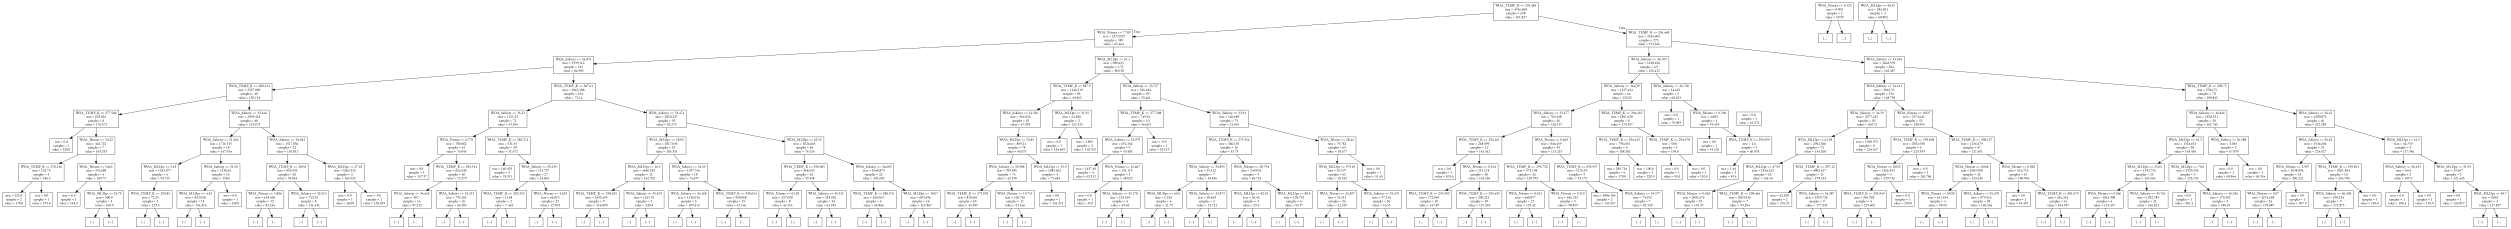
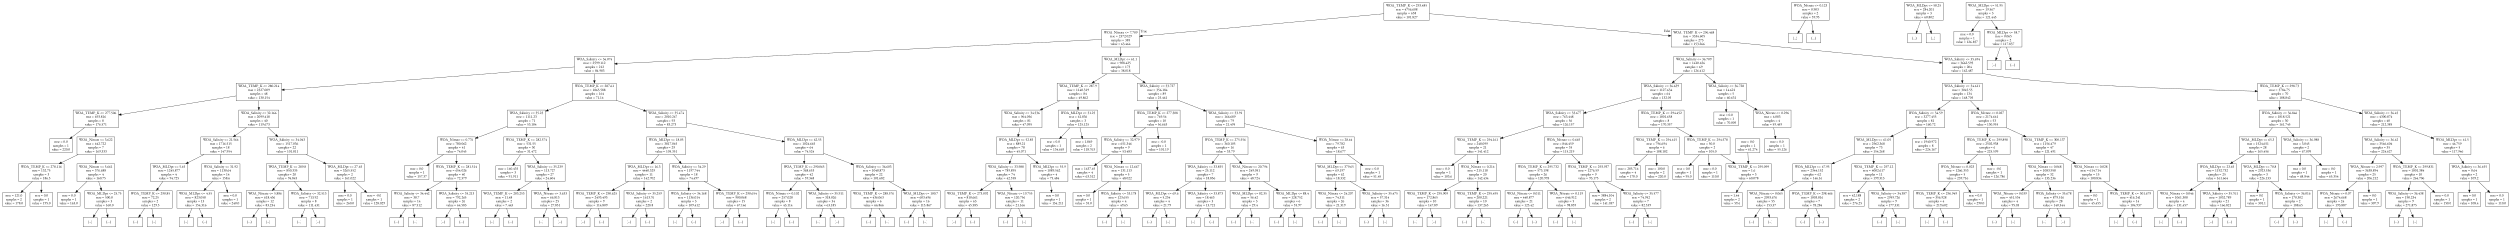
edge "WOA_Nitrate <= 0.296 mse = 4.083 samples = 4 value = 59.459" -> "WOA_TEMP_K <= 295.099 mse = 1.6 samples = 3 value = 60.078": now "WOA_TEMP_K <= 294.578 mse = 50.0 samples = 2 value = 105.0" -> "WOA_TEMP_K <= 295.099 mse = 1.6 samples = 3 value = 60.078"
edge "WOA_MLDpt <= 41.5 mse = 44.759 samples = 5 value = 117.946" -> "WOA_MLDpt <= 51.95 mse = 19.567 samples = 3 value = 121.445": removed
